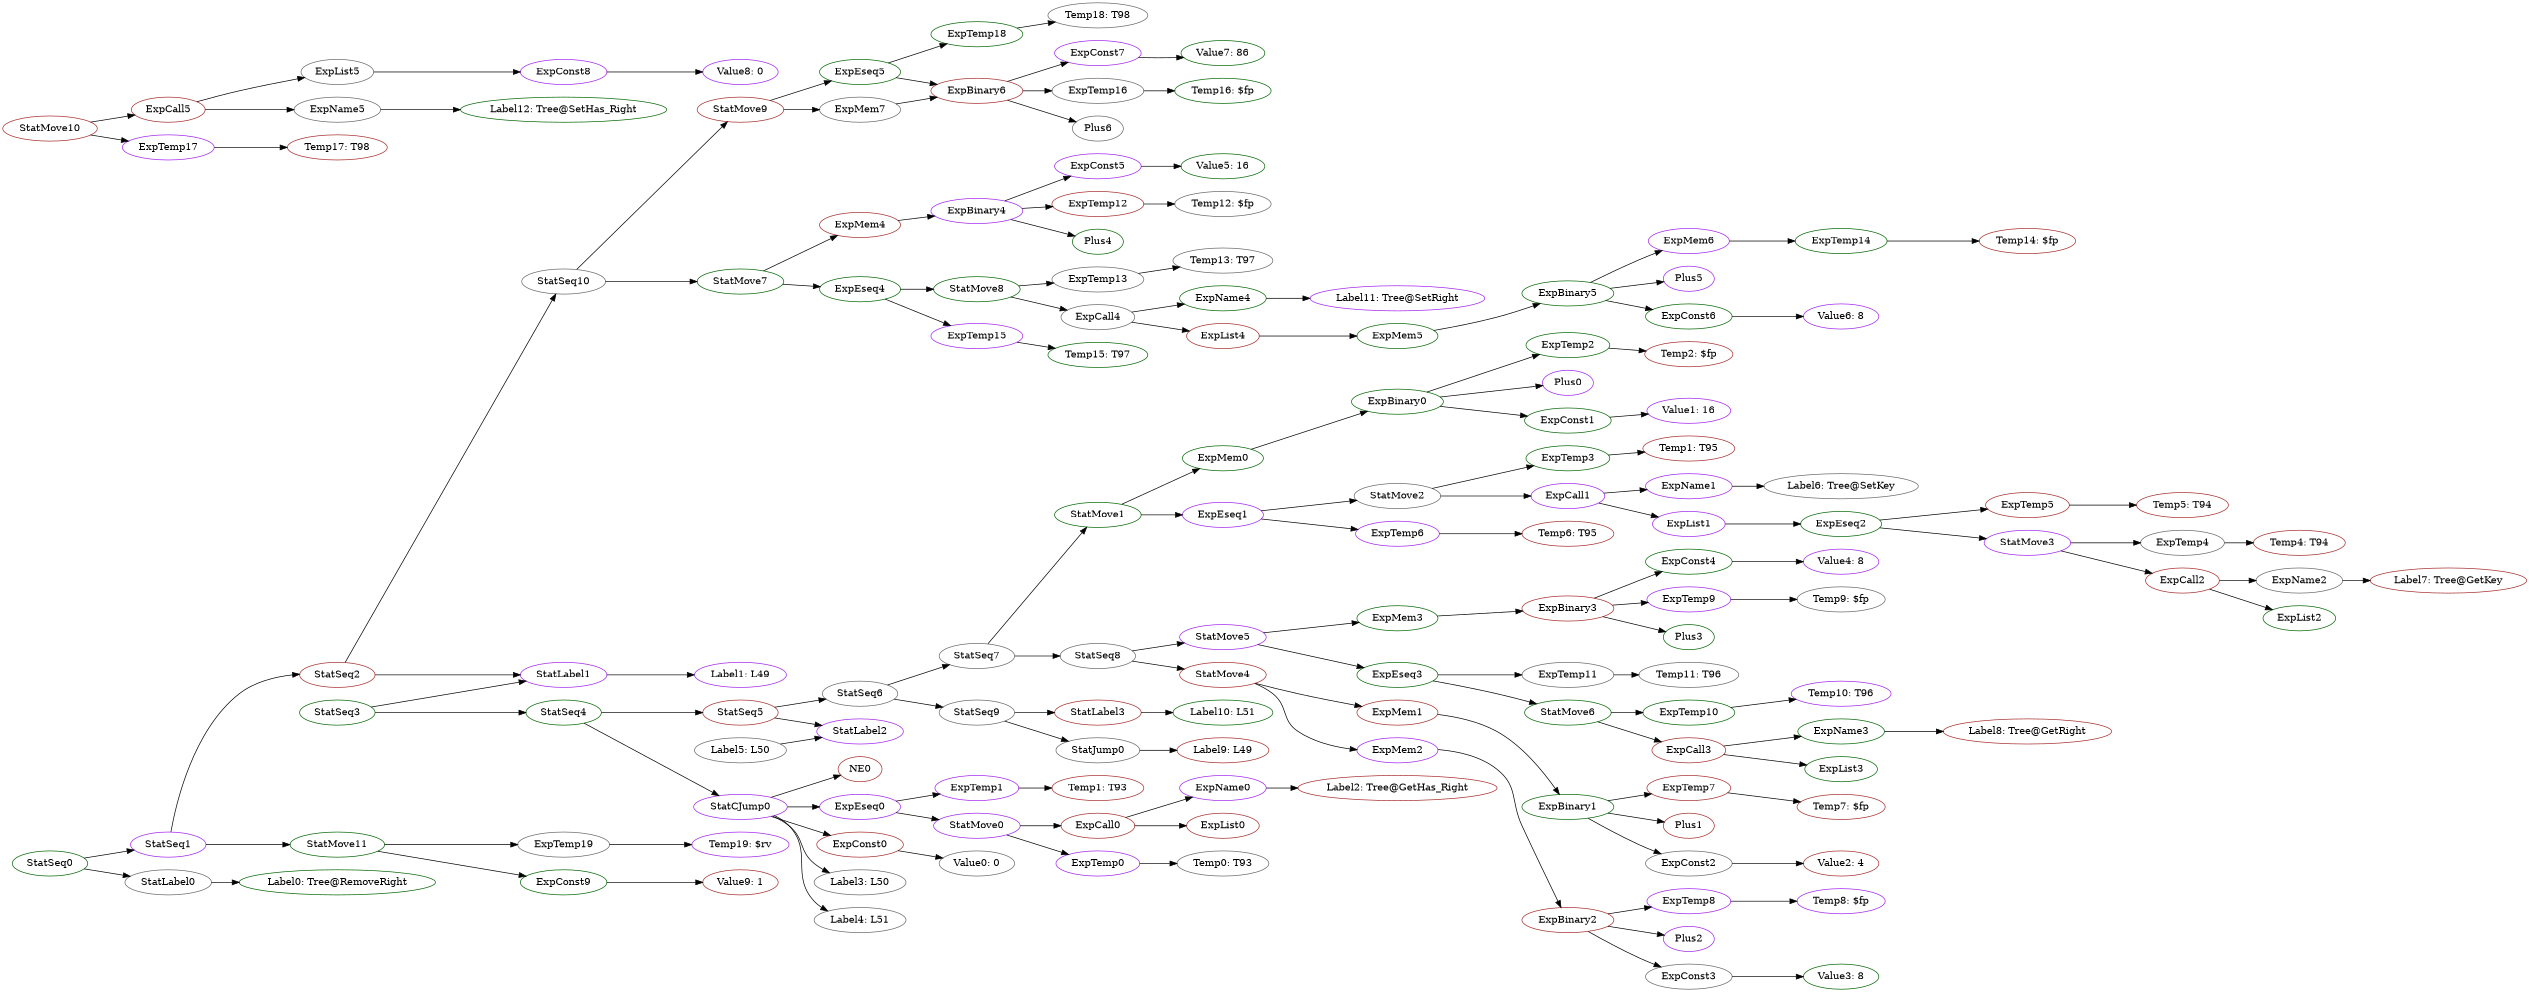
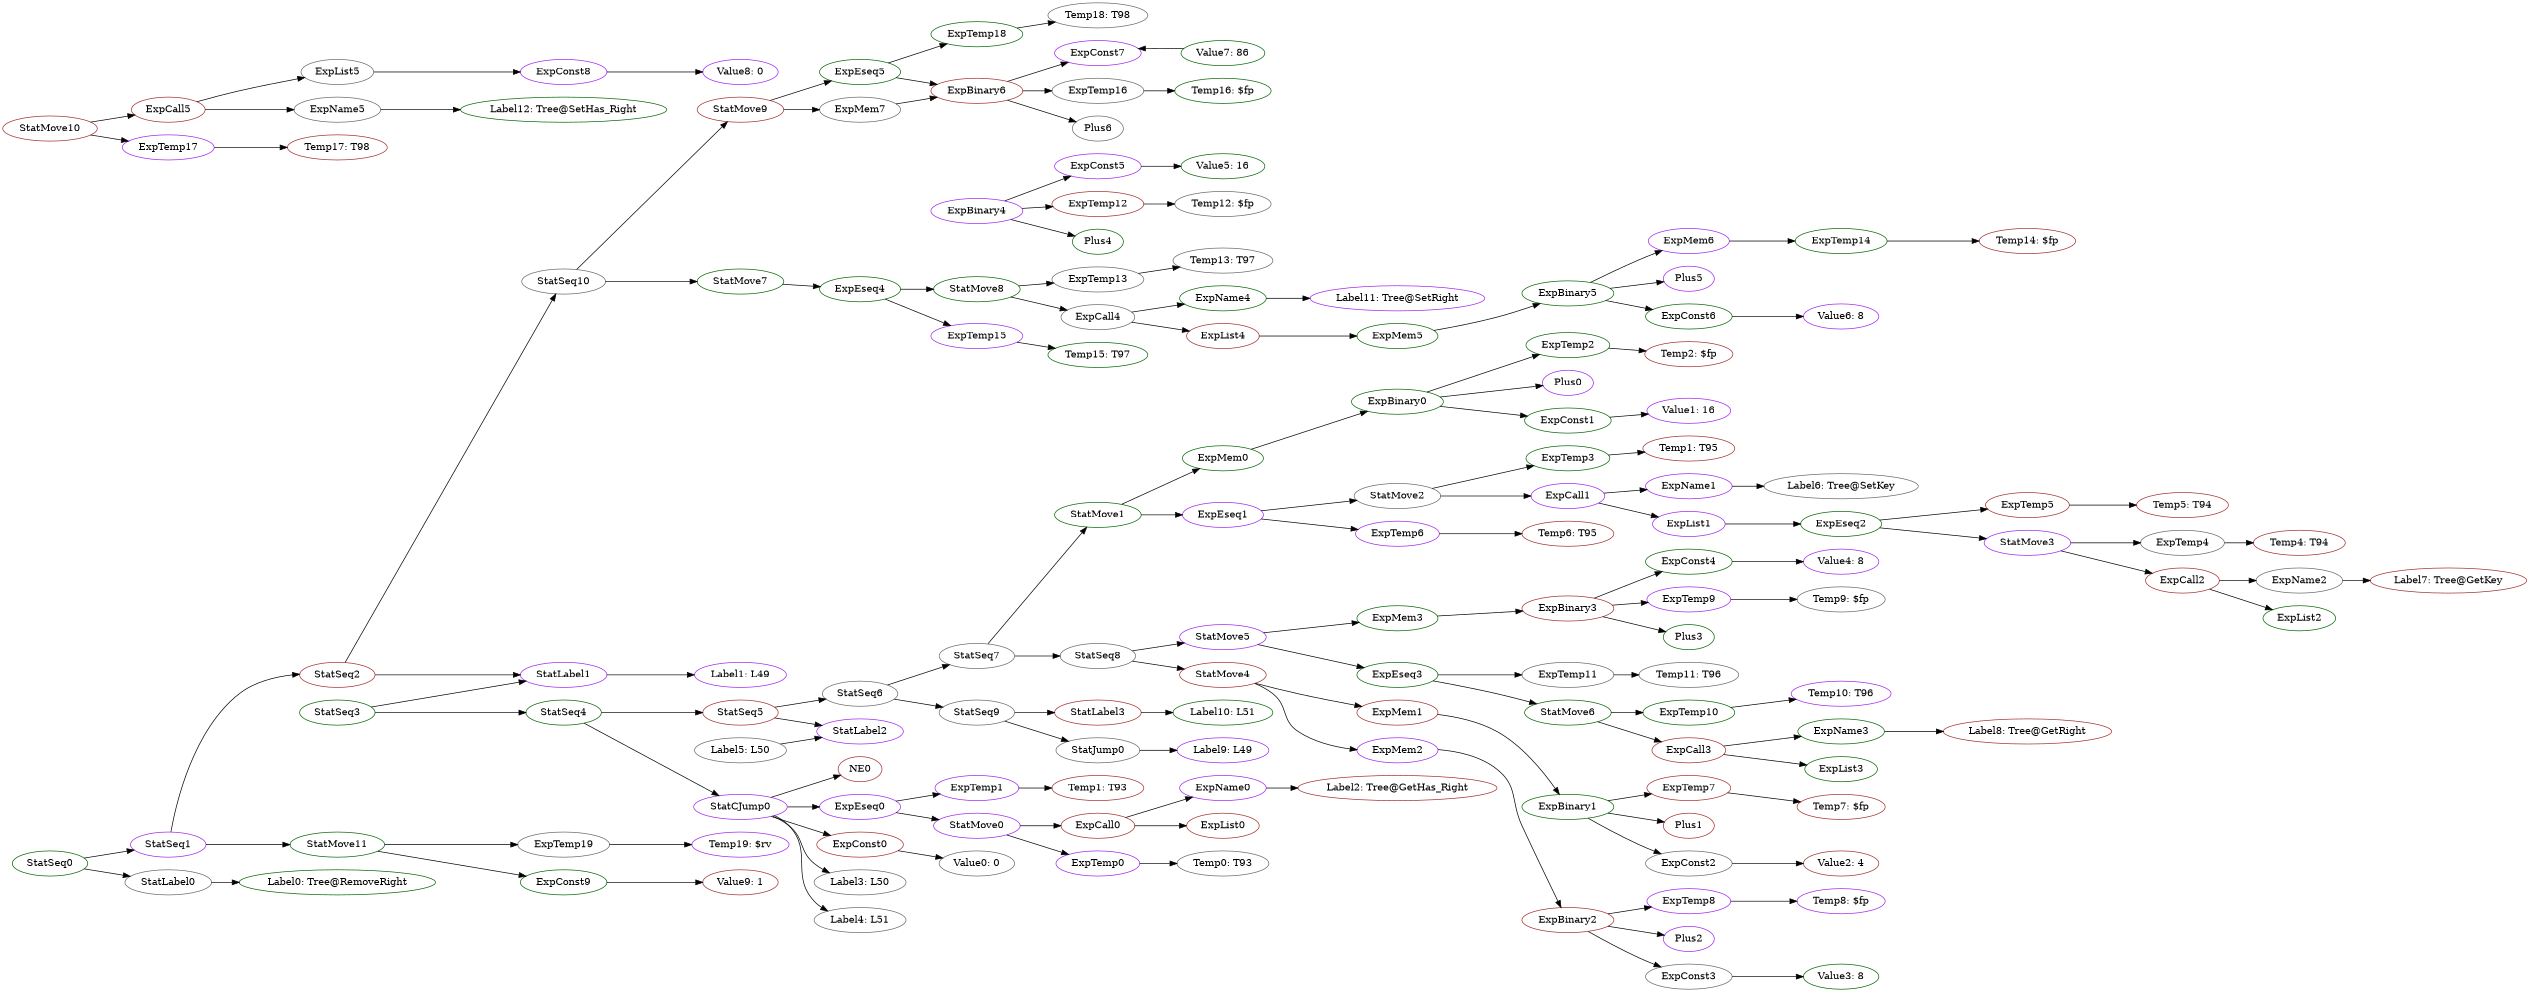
edge "ExpConst7" -> "Value7: 86": reversed
node "ExpMem4": removed
node "Label9: L49": color brown -> purple
